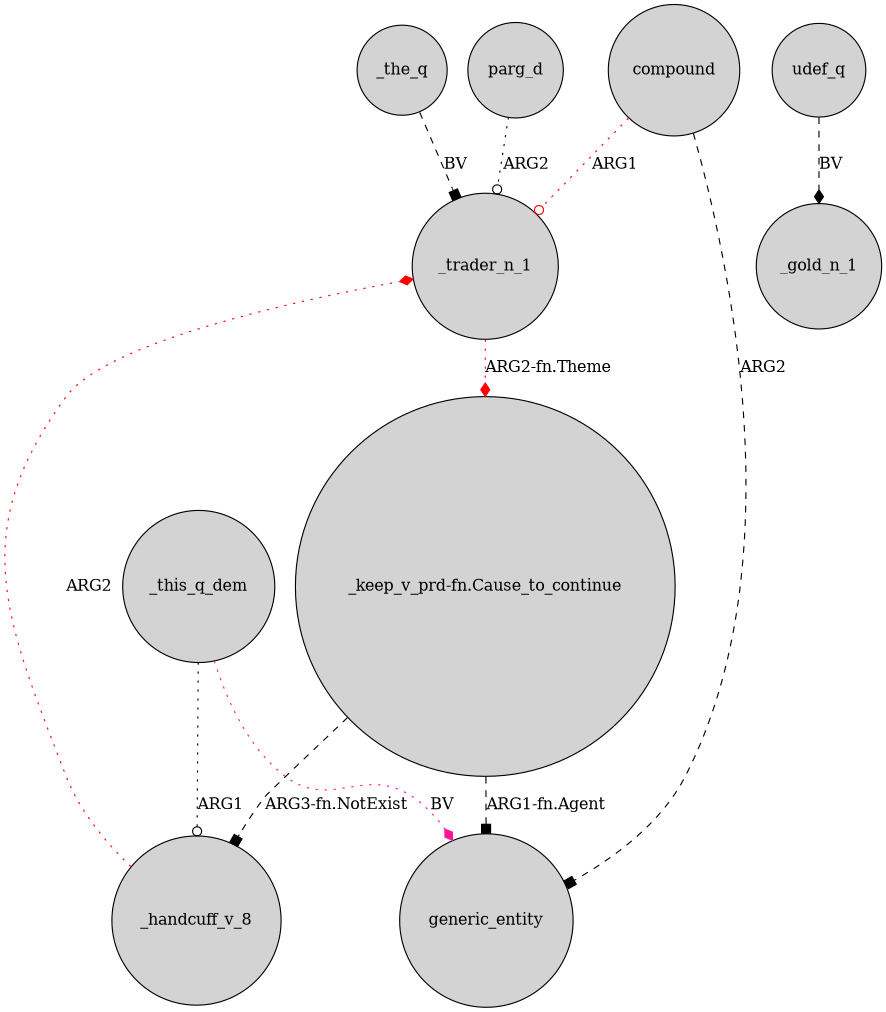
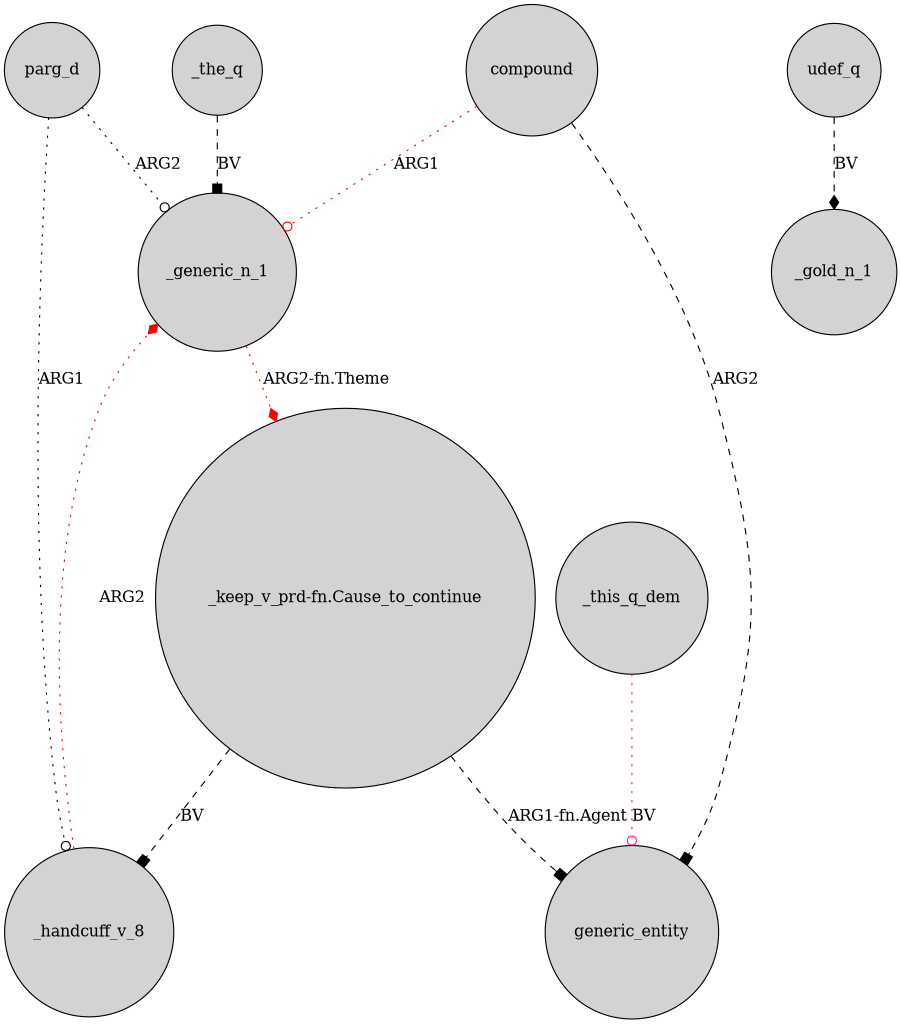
node "_trader_n_1": label "_trader_n_1" -> "_generic_n_1"
edge "_this_q_dem" -> "_handcuff_v_8": now "parg_d" -> "_handcuff_v_8"
edge "_this_q_dem" -> "generic_entity": arrowhead diamond -> odot
edge "_keep_v_prd-fn.Cause_to_continue" -> "_handcuff_v_8": label "ARG3-fn.NotExist" -> "BV"
